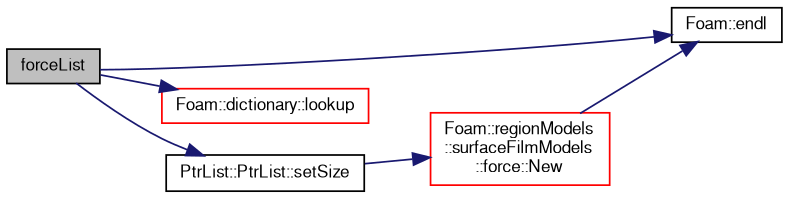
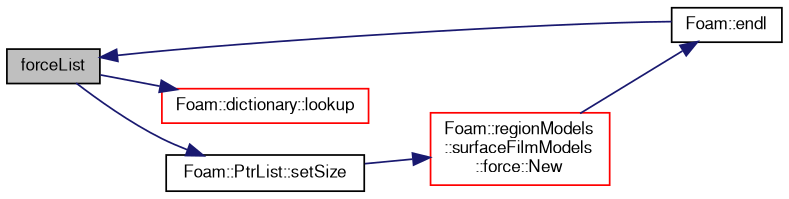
edge "forceList" -> "Foam::endl": reversed
node "PtrList::PtrList::setSize": label "PtrList::PtrList::setSize" -> "Foam::PtrList::setSize"
